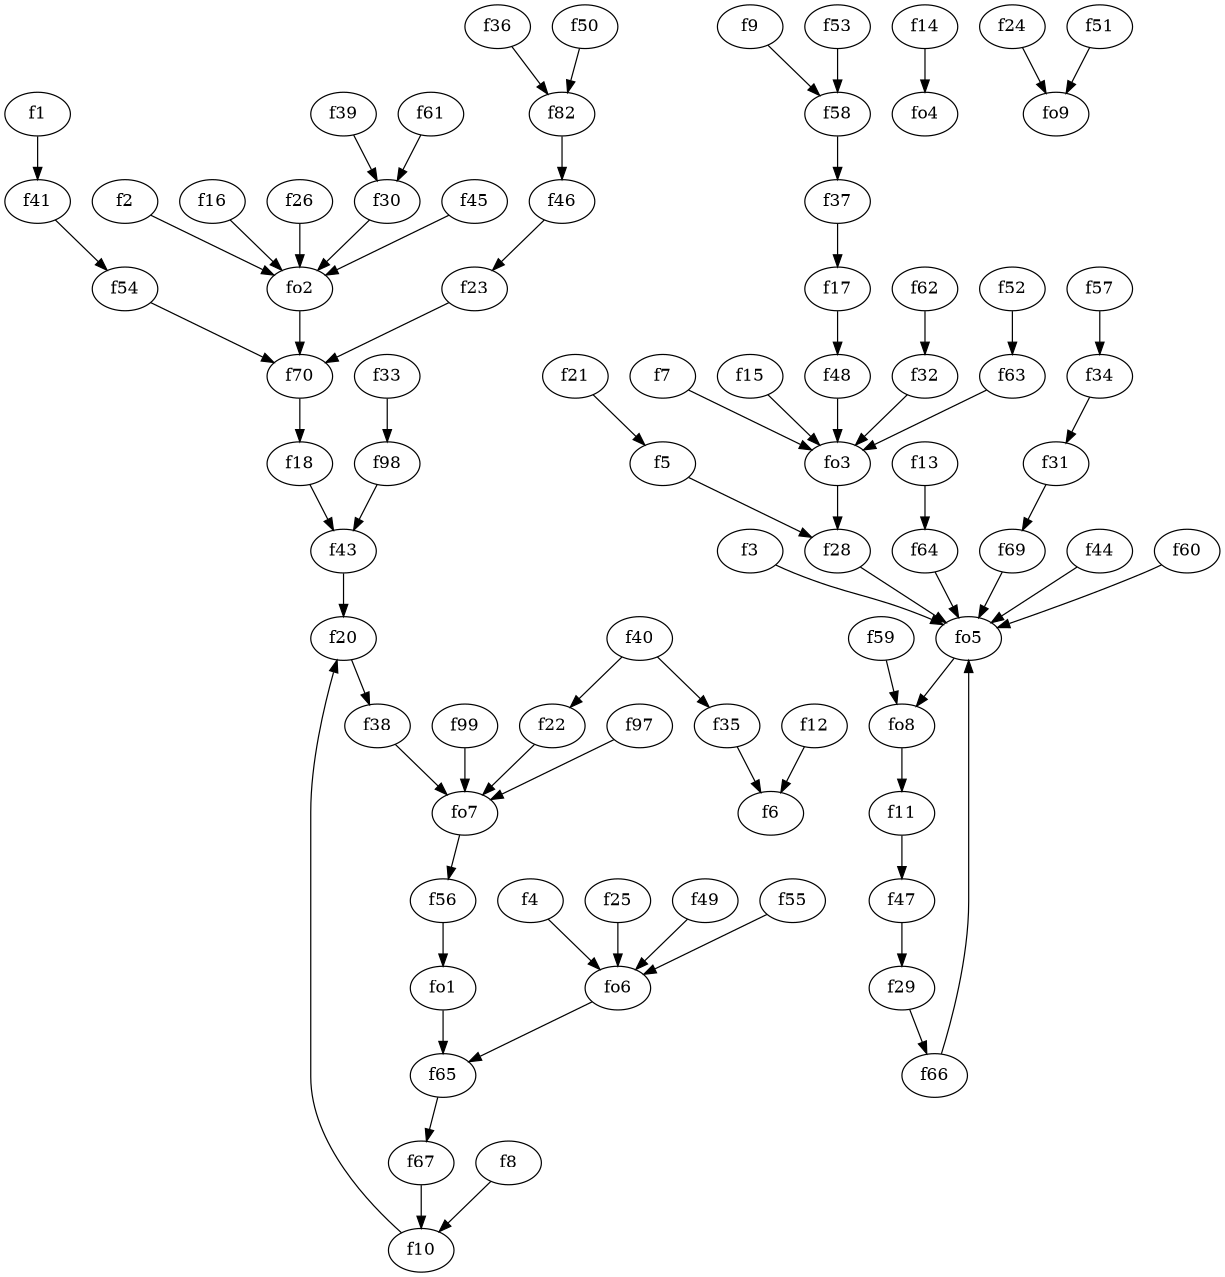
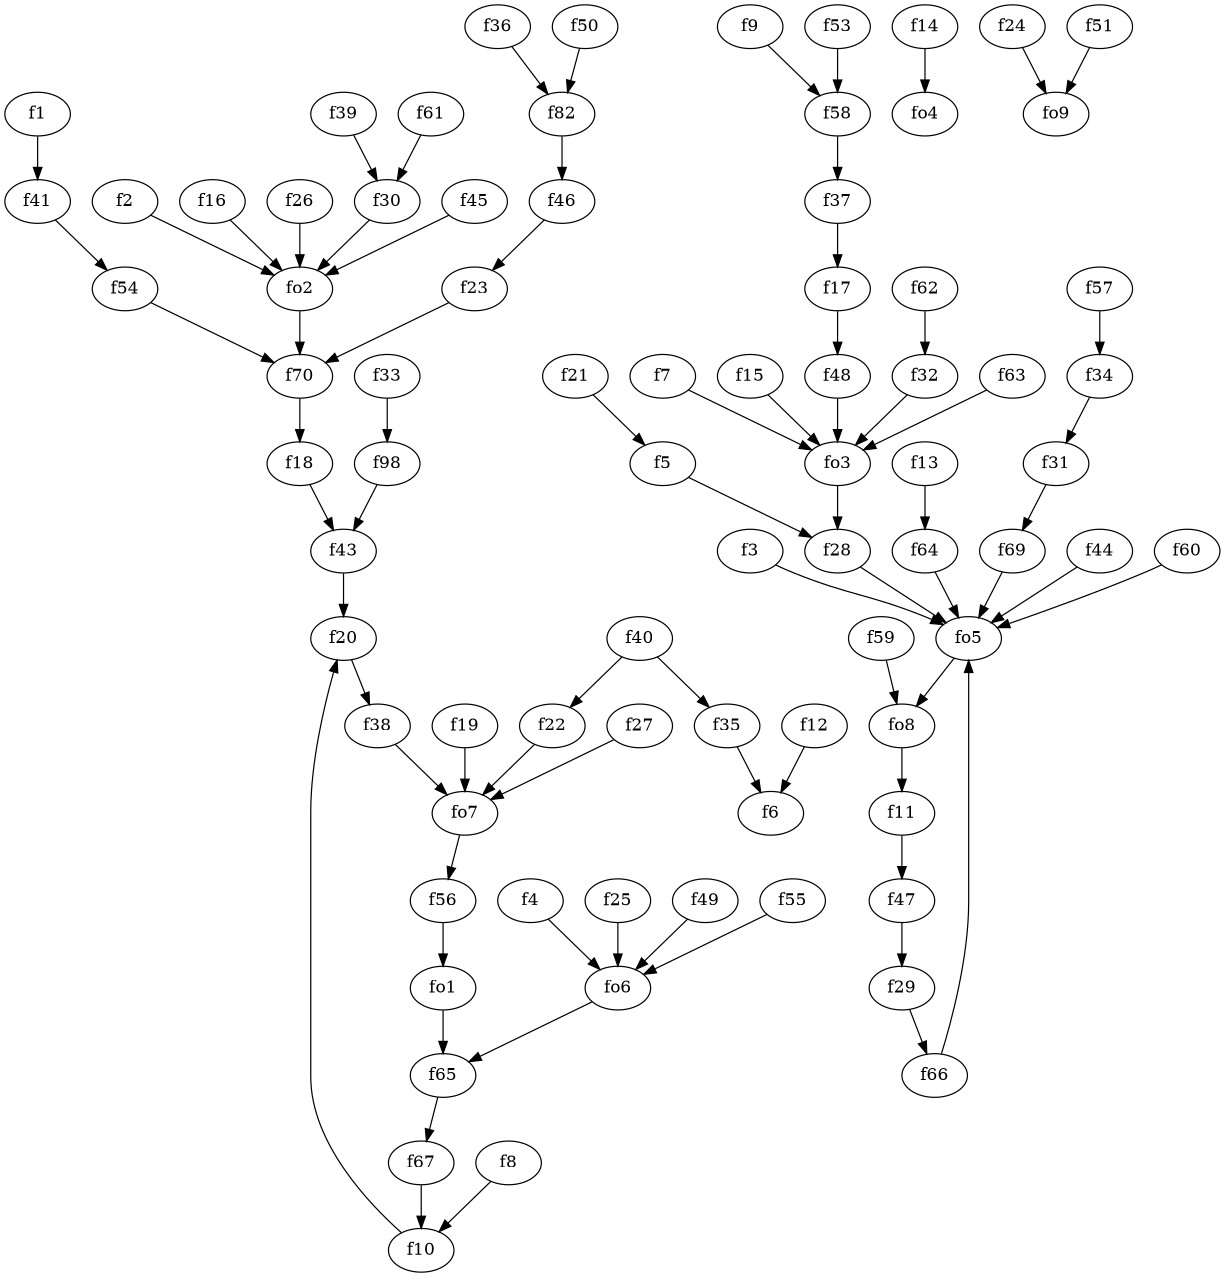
node "f52": removed
node "f99": label "f99" -> "f19"
node "f97": label "f97" -> "f27"
